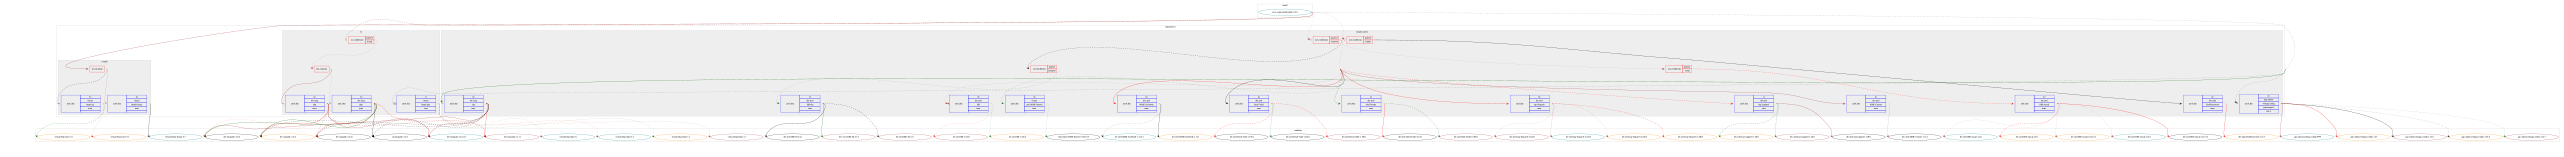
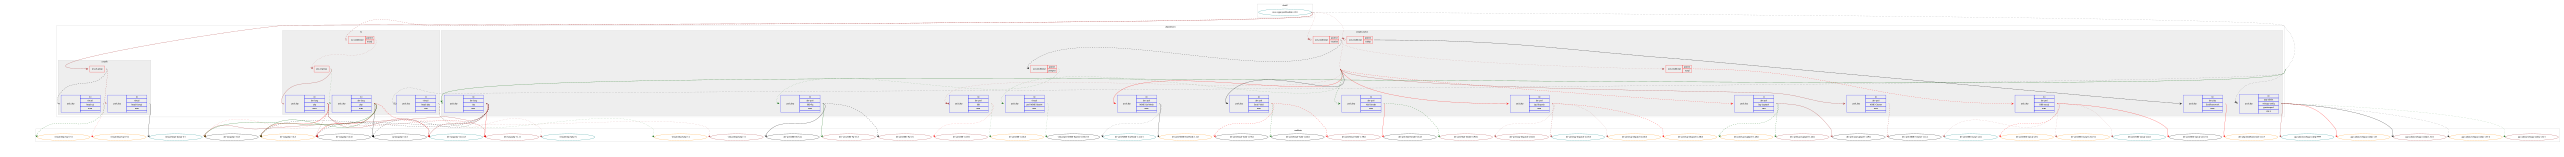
node "virtual/httpd-php-5.6": removed
